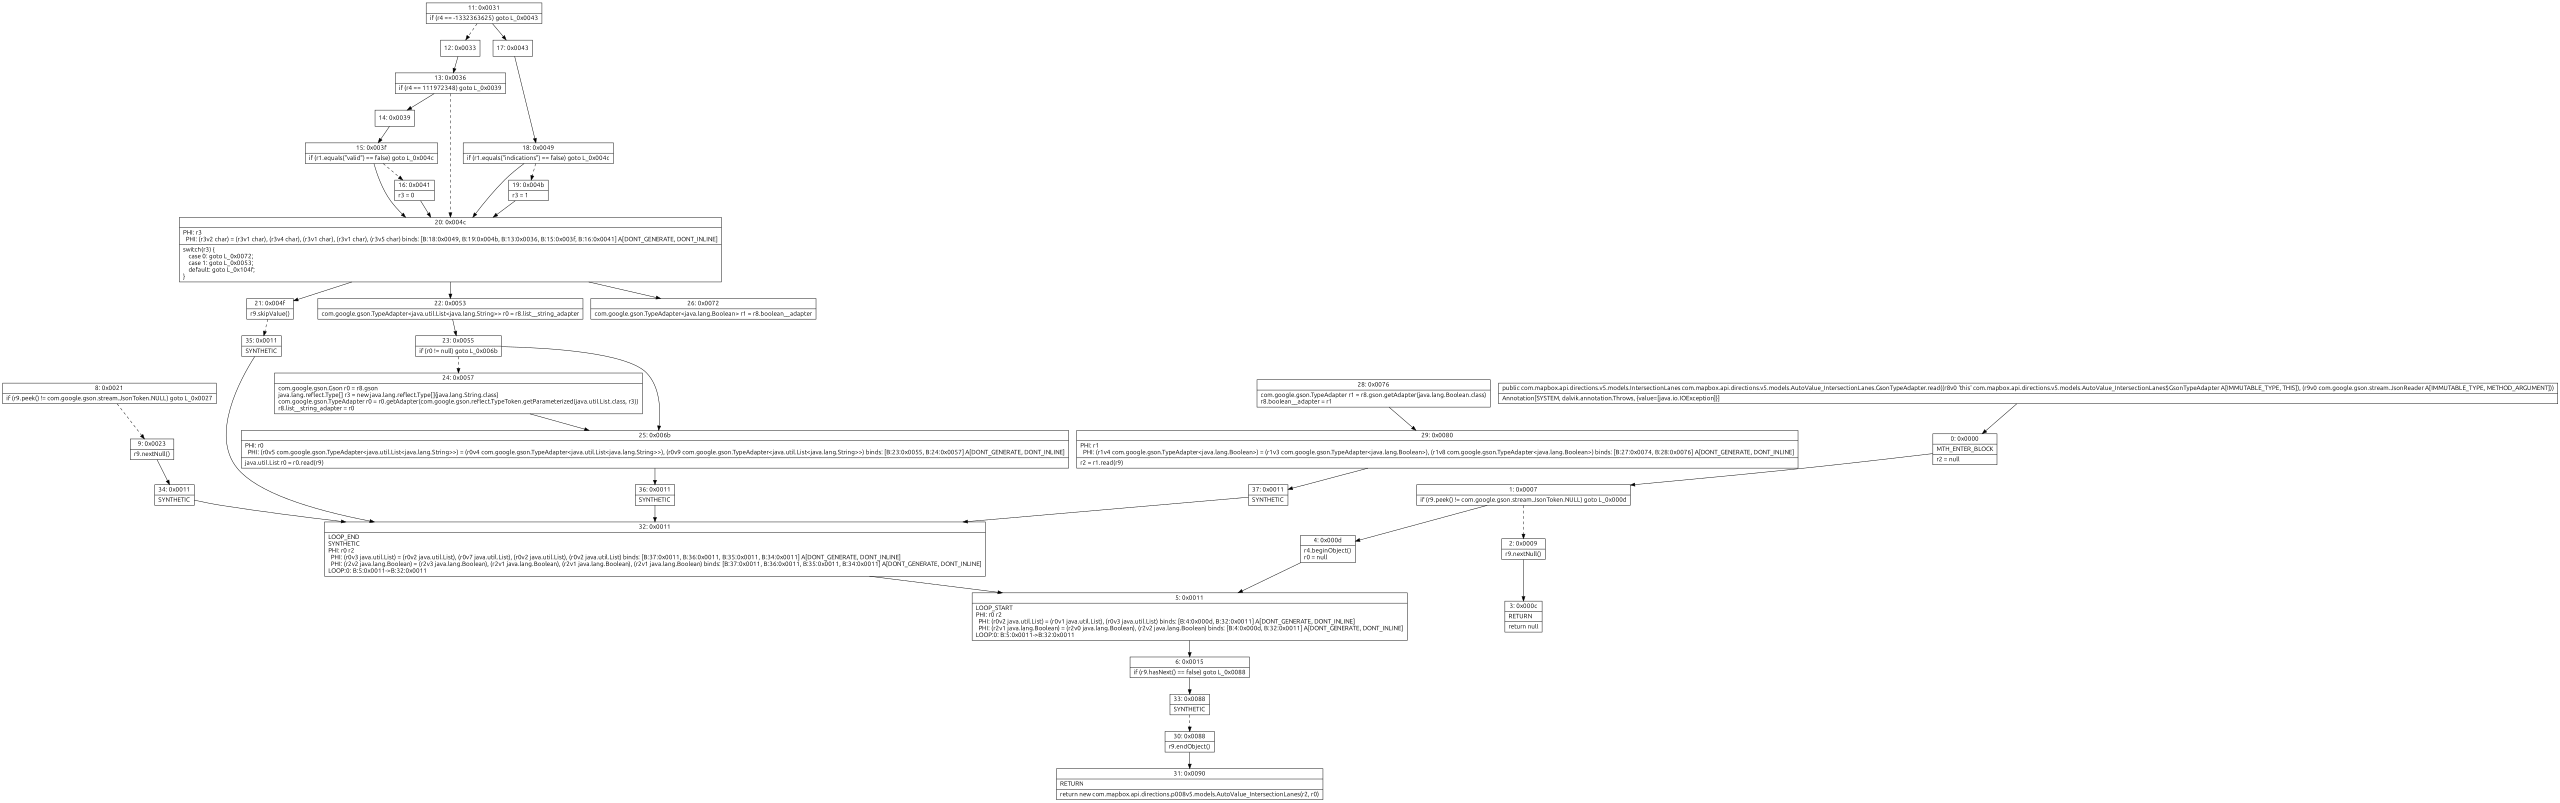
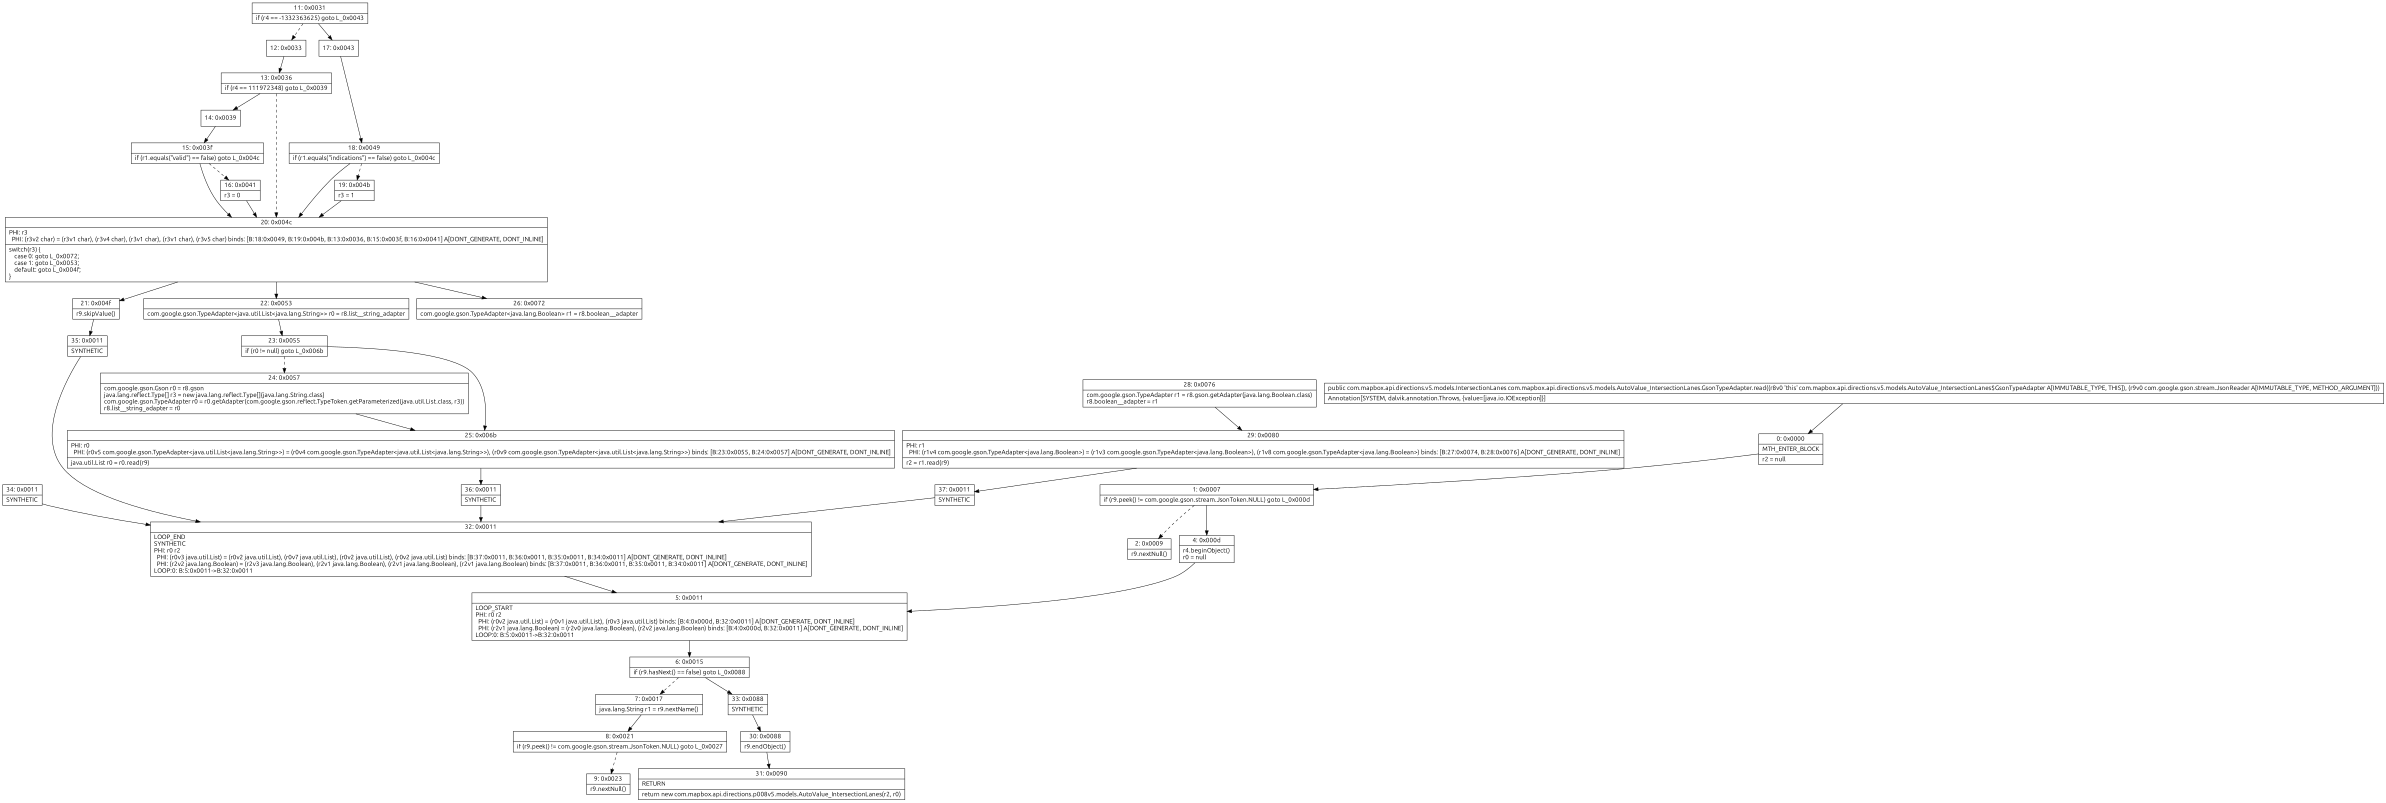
node "20: 0x004c": text "default: goto L_0x104f;" -> "default: goto L_0x004f;"
edge "21: 0x004f" -> "35: 0x0011": style dashed -> solid
edge "9: 0x0023" -> "34: 0x0011": removed
node "3: 0x000c": removed
node "7: 0x0017": added
edge "33: 0x0088" -> "30: 0x0088": style dashed -> solid
